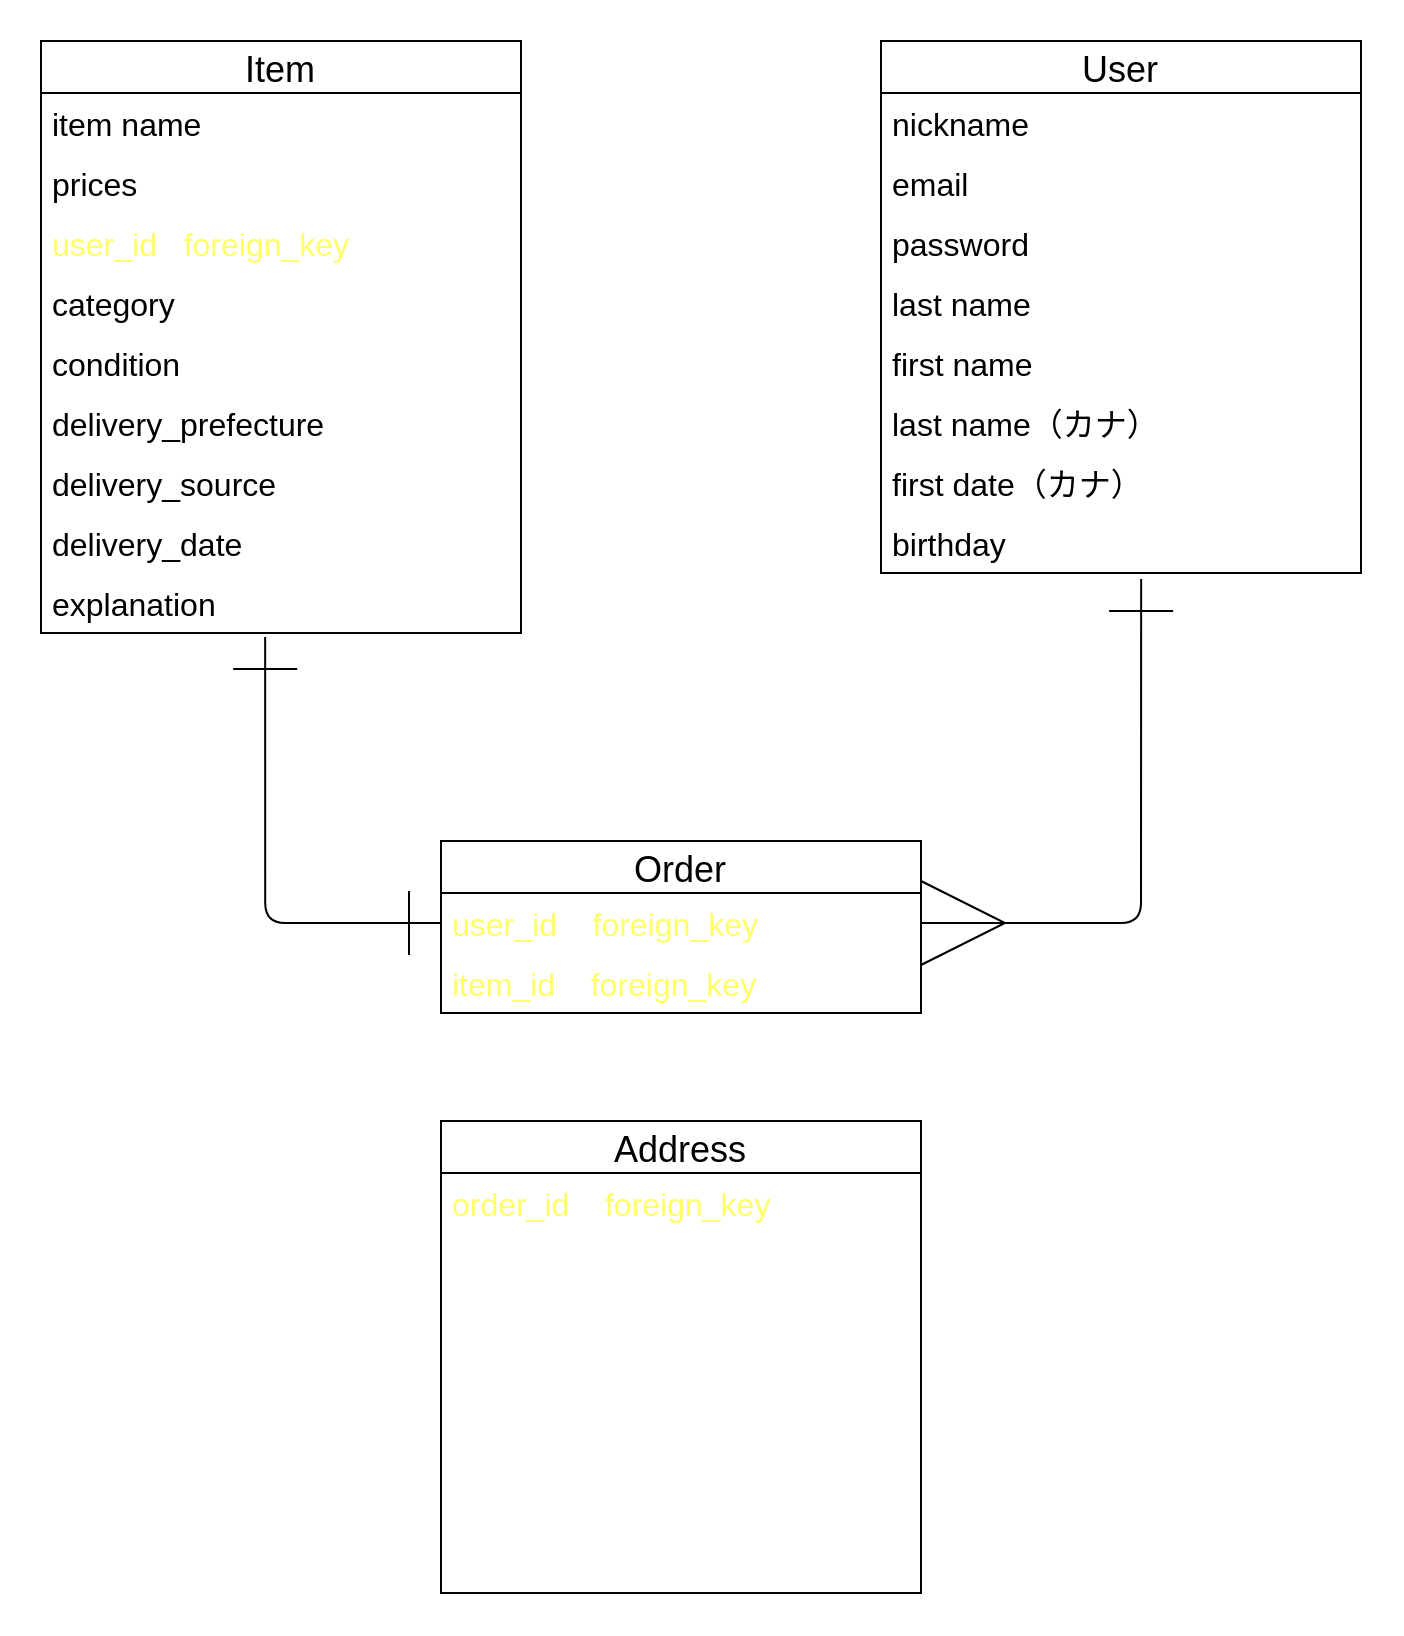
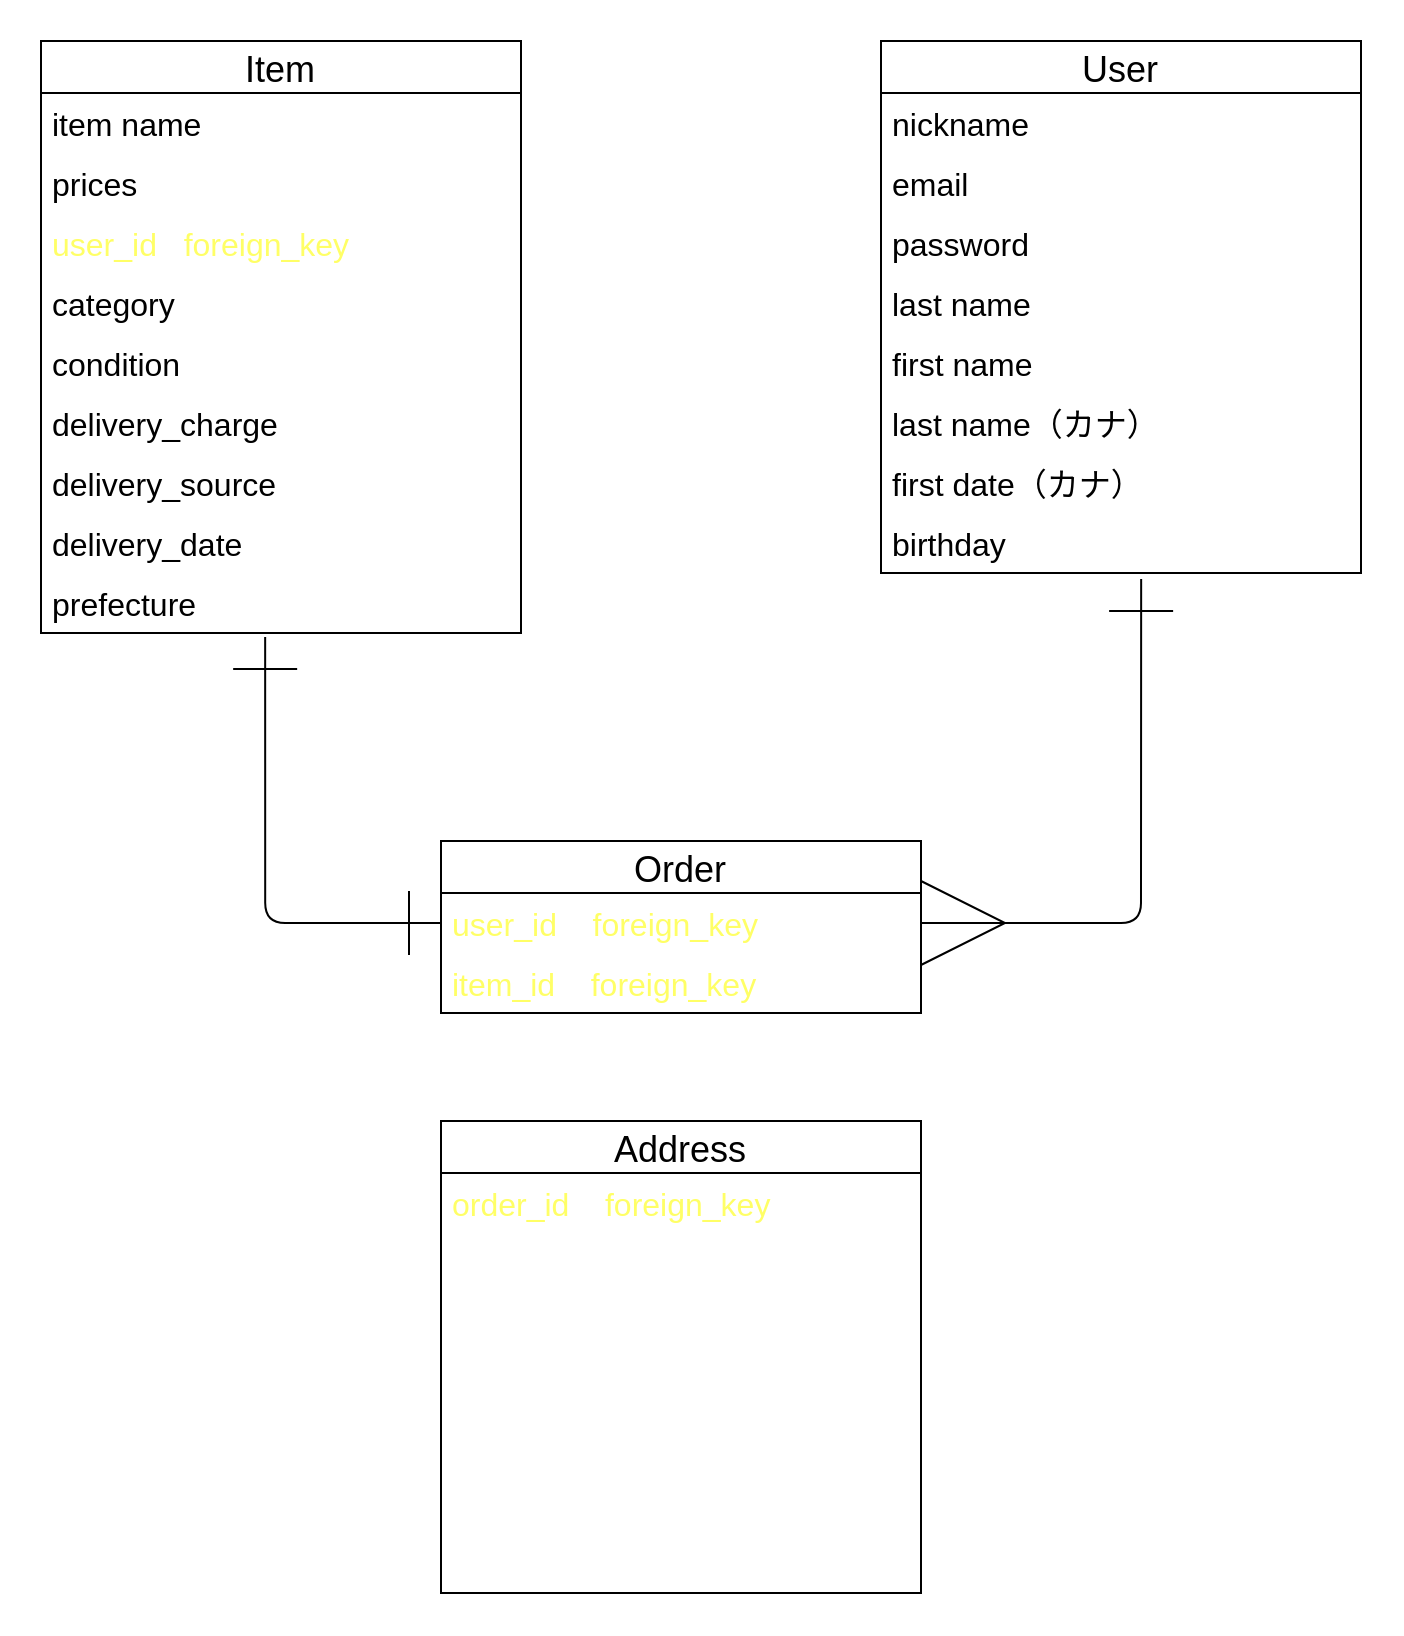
node "delivery_prefecture": label "delivery_prefecture" -> "delivery_charge"
node "explanation": label "explanation" -> "prefecture"
